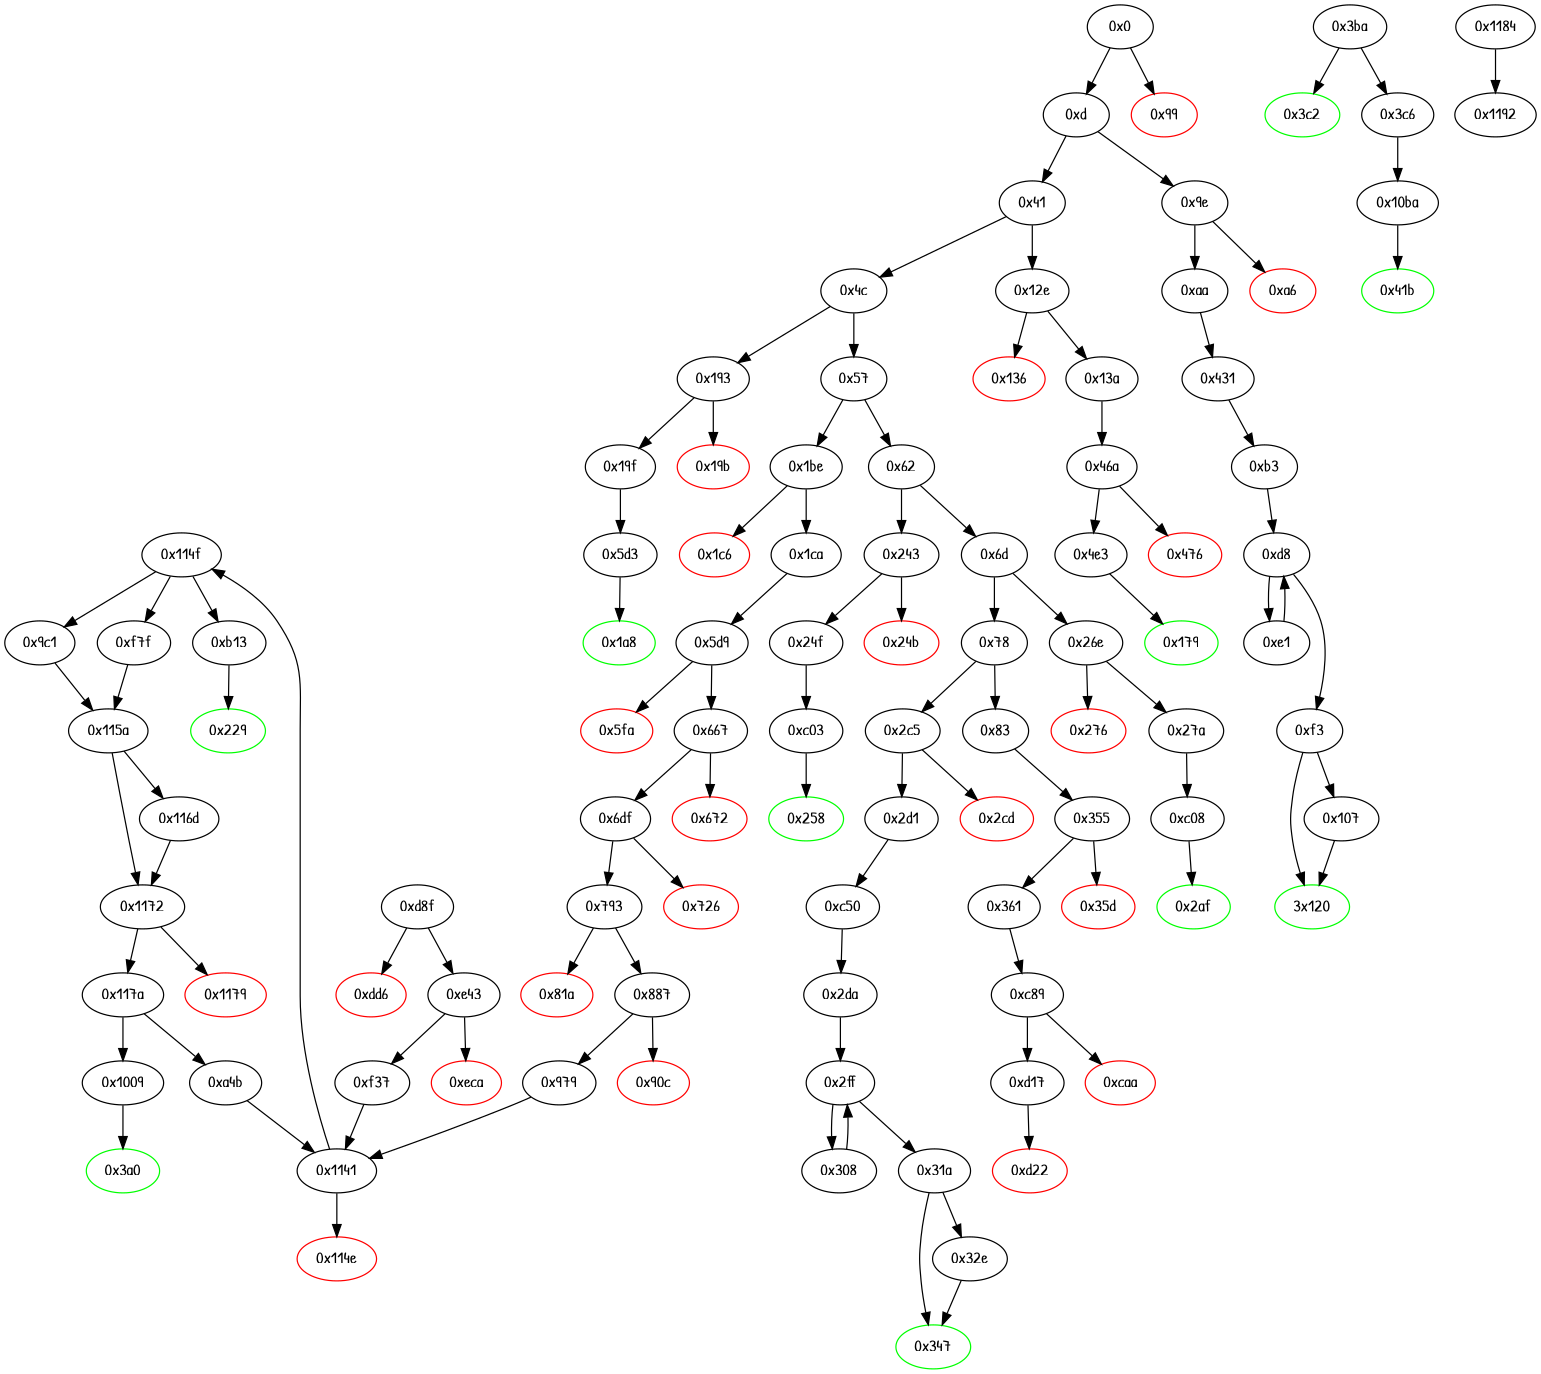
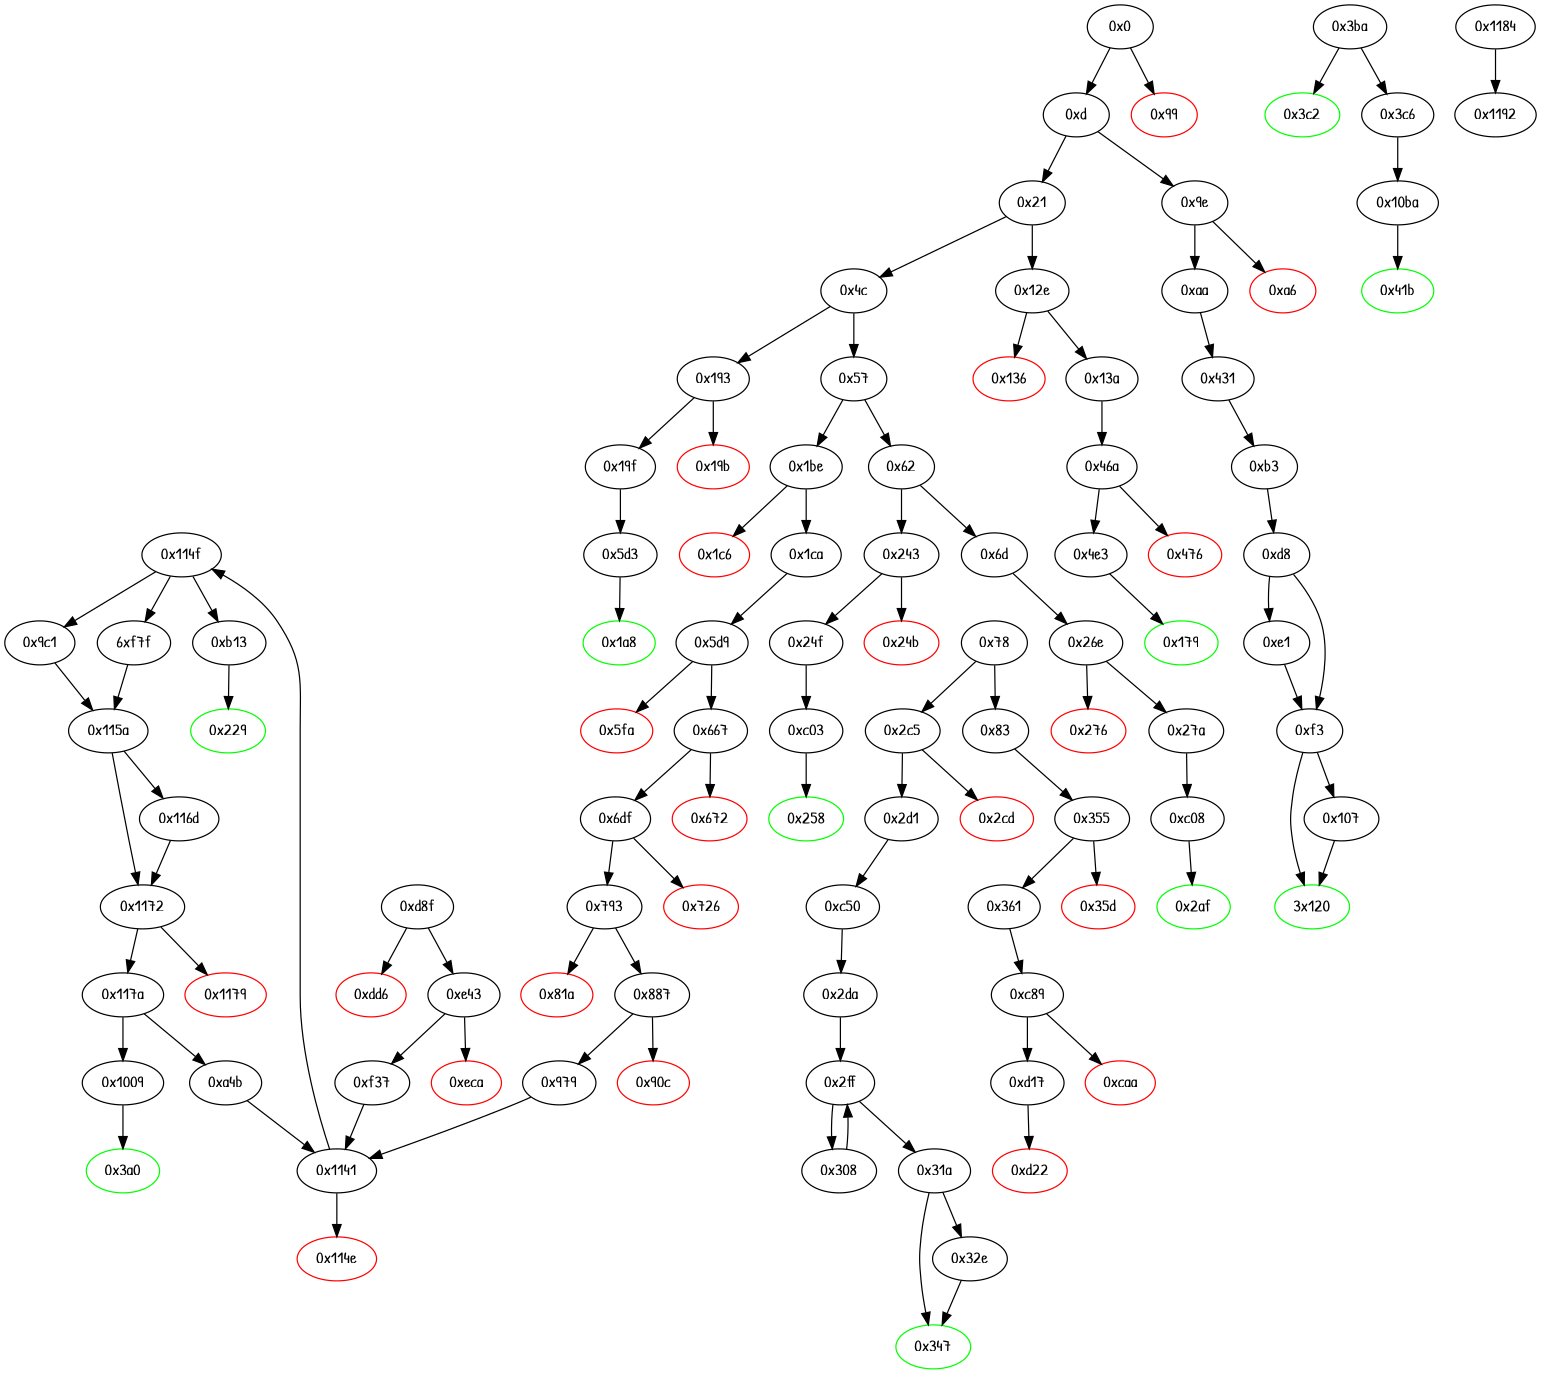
node "0x41": label "0x41" -> "0x21"
edge "0x6d" -> "0x78": removed
edge "0xe1" -> "0xd8": now "0xe1" -> "0xf3"
node "0xf7f": label "0xf7f" -> "6xf7f"
